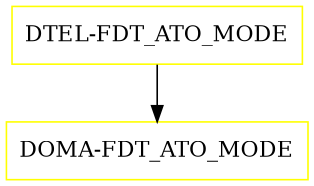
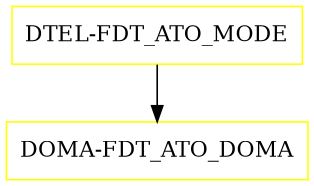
node "DOMA-FDT_ATO_MODE": label "DOMA-FDT_ATO_MODE" -> "DOMA-FDT_ATO_DOMA"
